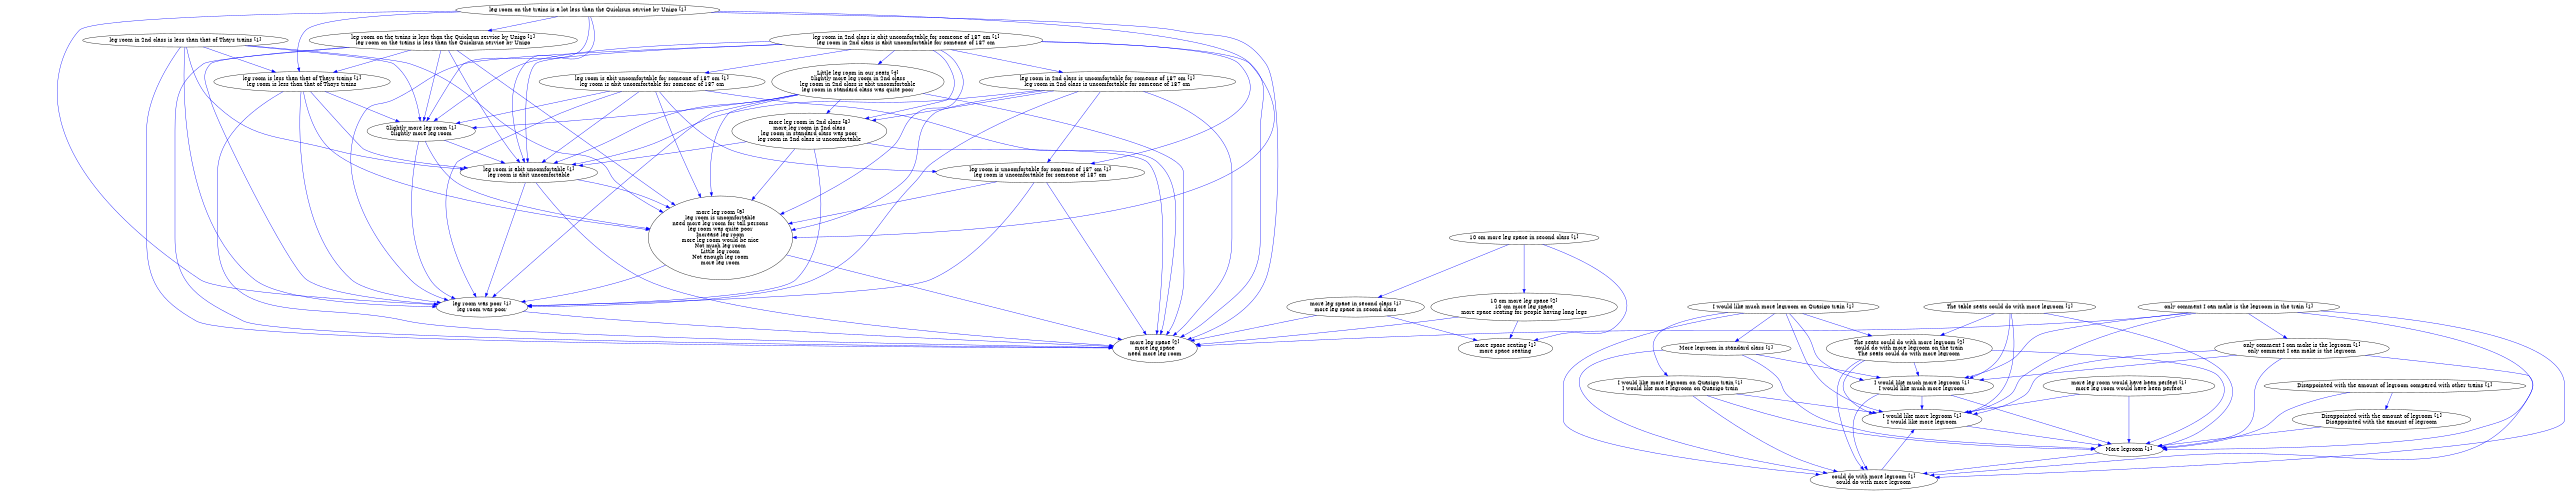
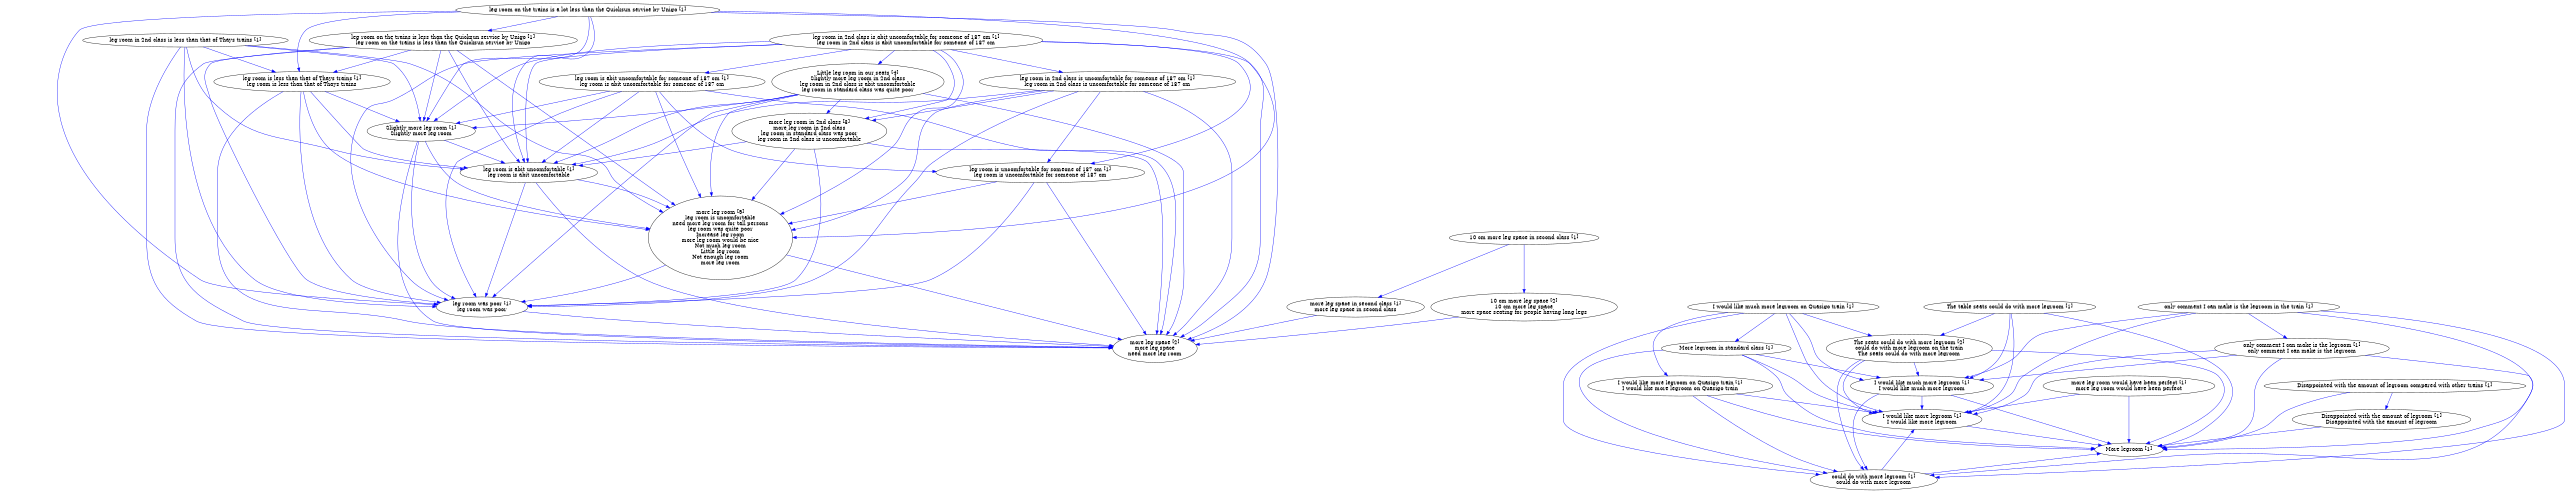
edge "only comment I can make is the legroom in the train [1]" -> "more leg space [2] more leg space need more leg room": now "Slightly more leg room [1] Slightly more leg room" -> "more leg space [2] more leg space need more leg room"
node "more space seating [1] more space seating": removed
edge "More legroom in standard class [1]" -> "I would like more legroom [1] I would like more legroom": added
edge "More legroom [1]" -> "could do with more legroom [1] could do with more legroom": reversed
